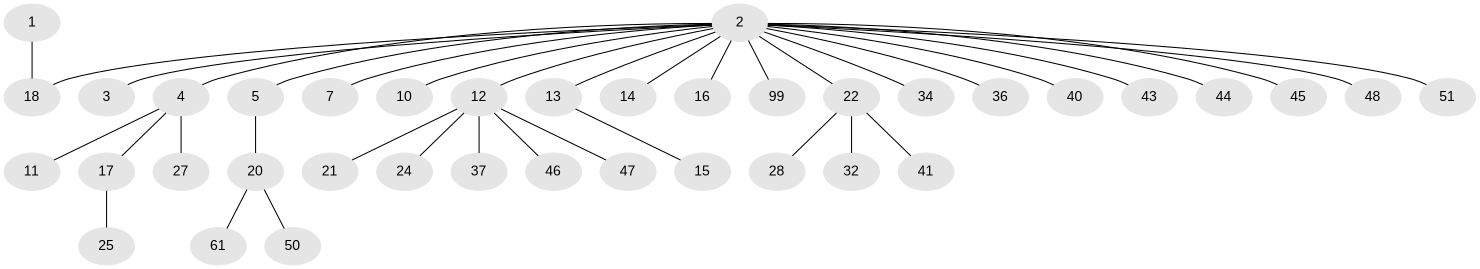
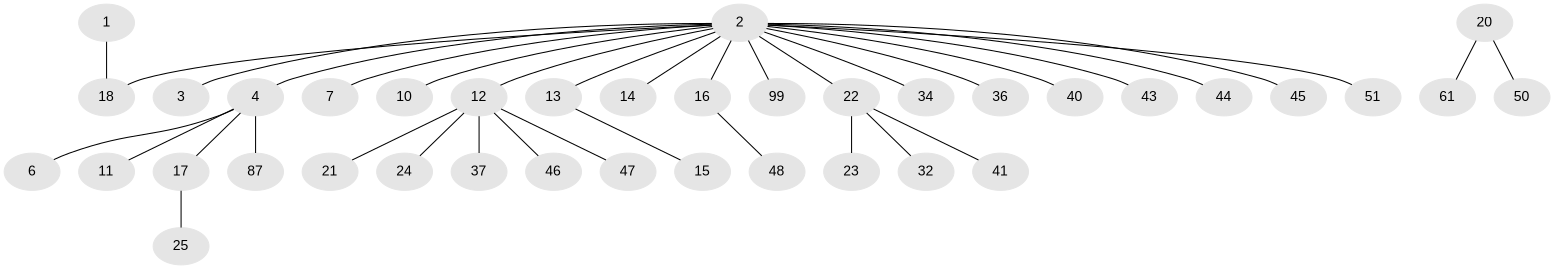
edge "2" -- "48": now "16" -- "48"
node "5": removed
node "6": added
node "27": label "27" -> "87"
node "28": label "28" -> "23"
